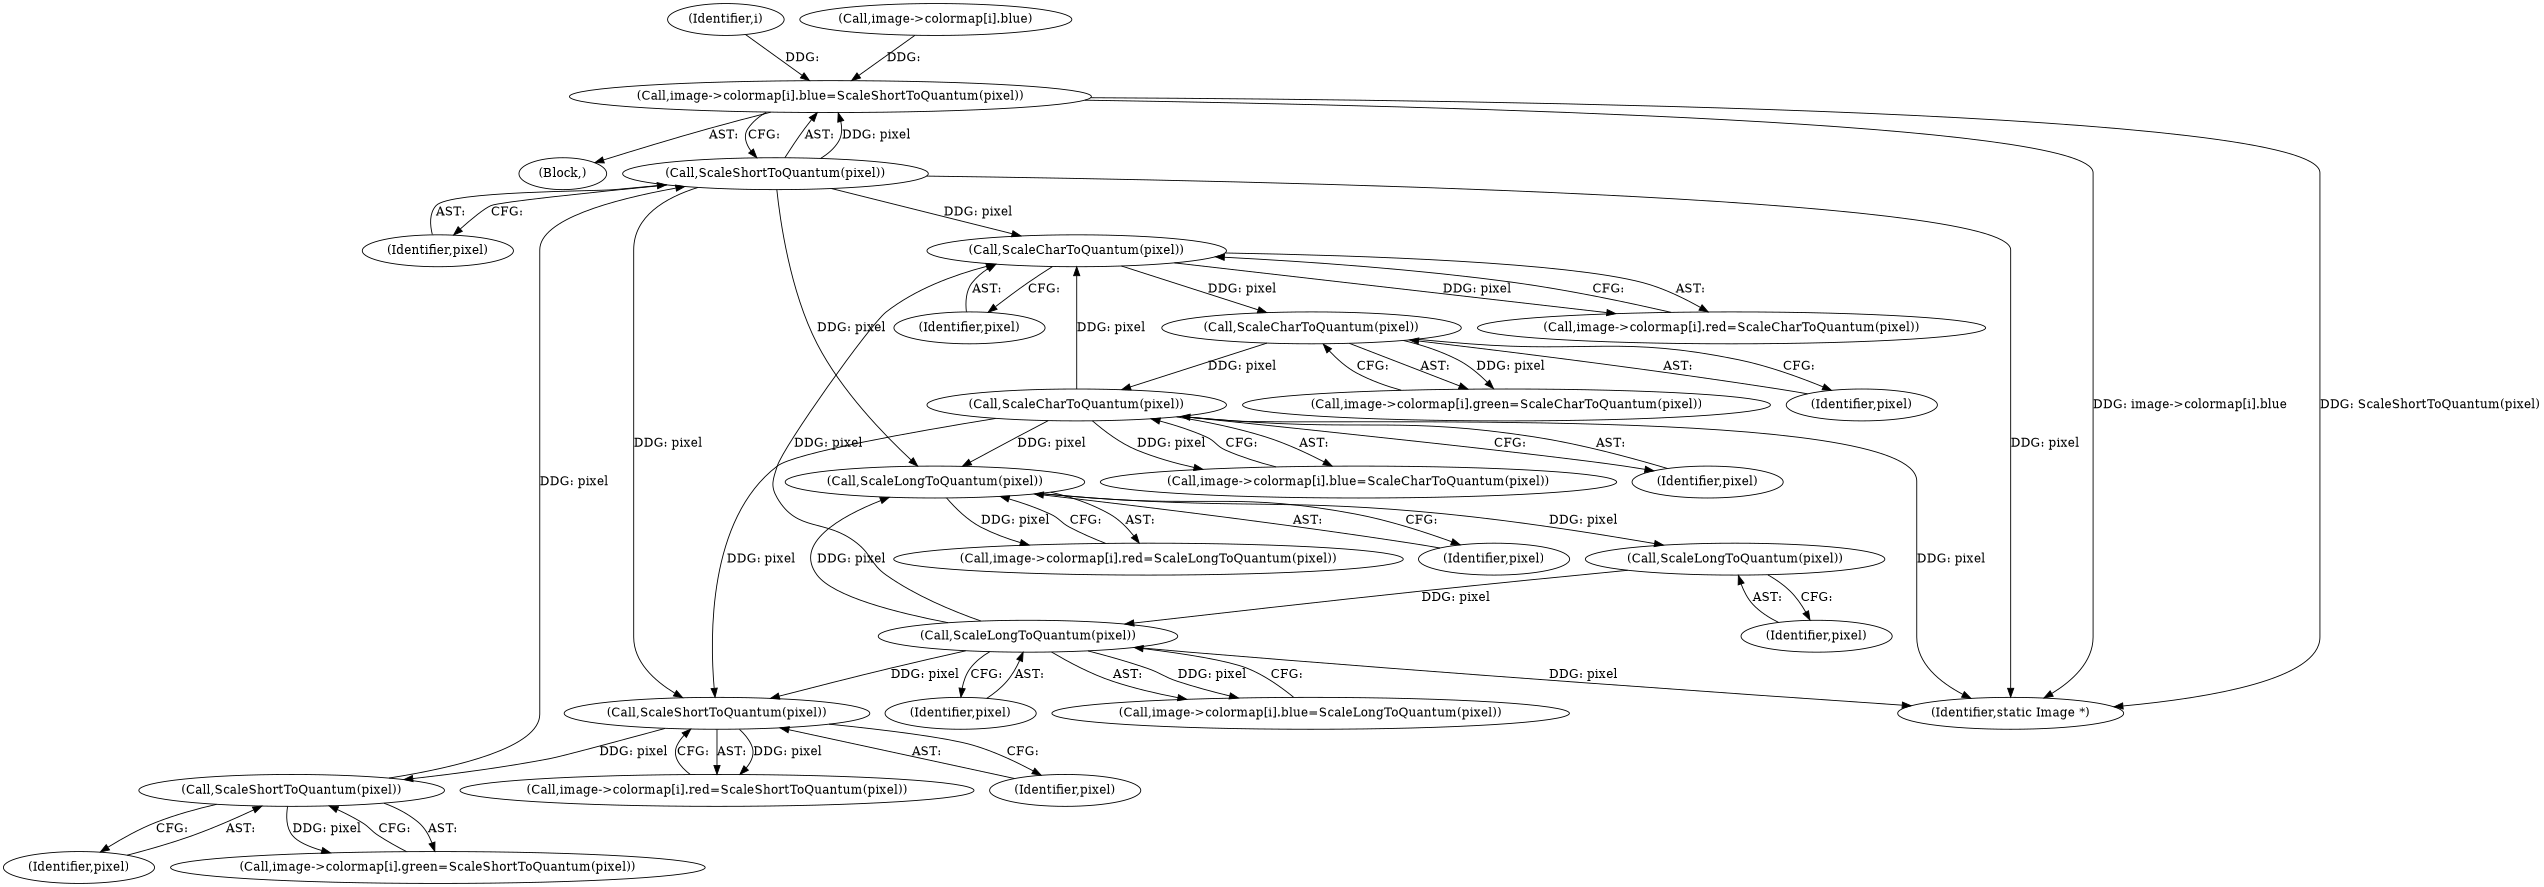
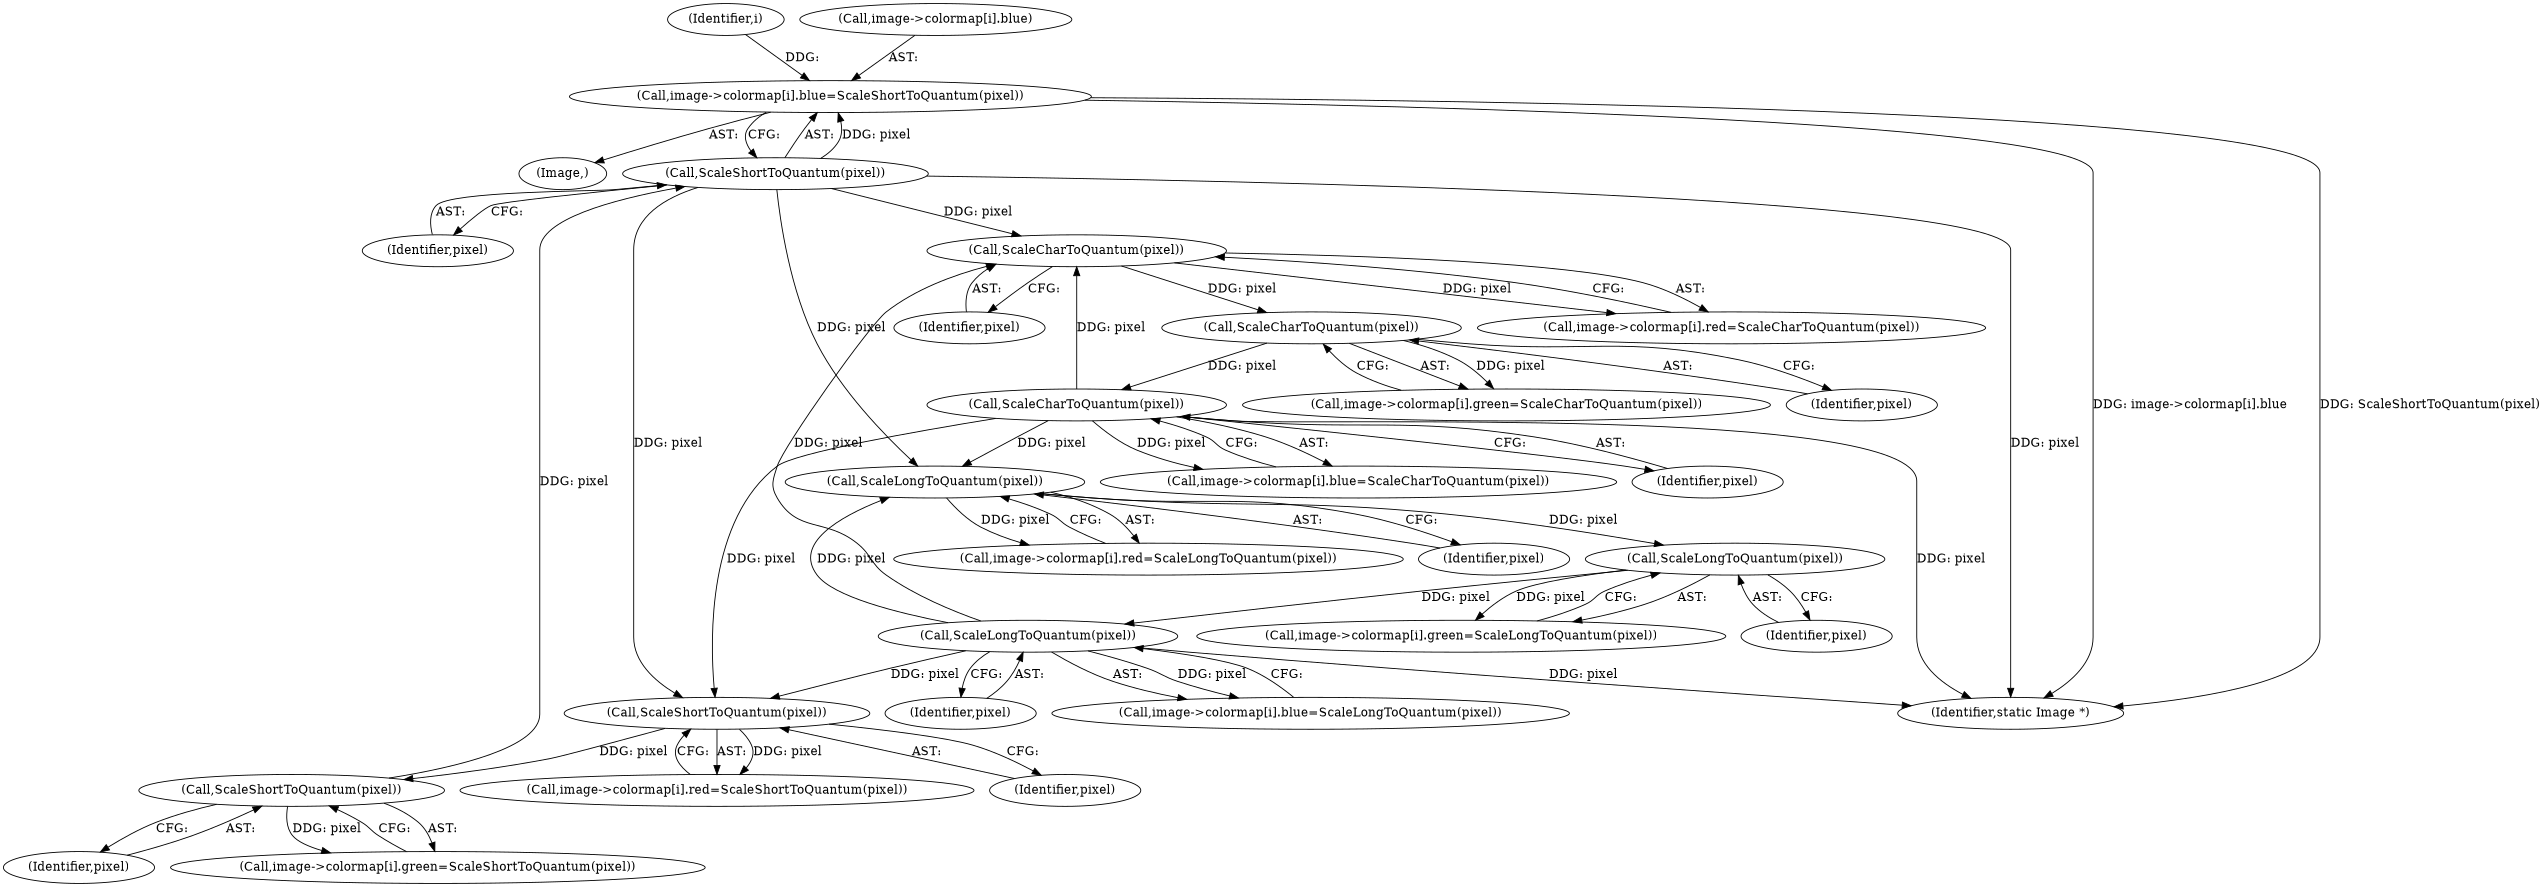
edge "(Call,image->colormap[i].blue)" -> "(Call,image->colormap[i].blue=ScaleShortToQuantum(pixel))": label "DDG: " -> "AST: "
node "(Block,)": label "(Block,)" -> "(Image,)"
node "(Call,image->colormap[i].green=ScaleLongToQuantum(pixel))": added
